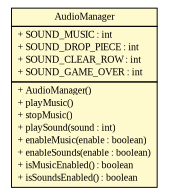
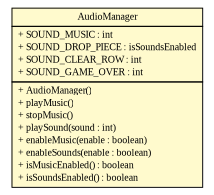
node "AudioManager": text "+ SOUND_DROP_PIECE : int" -> "+ SOUND_DROP_PIECE : isSoundsEnabled"
